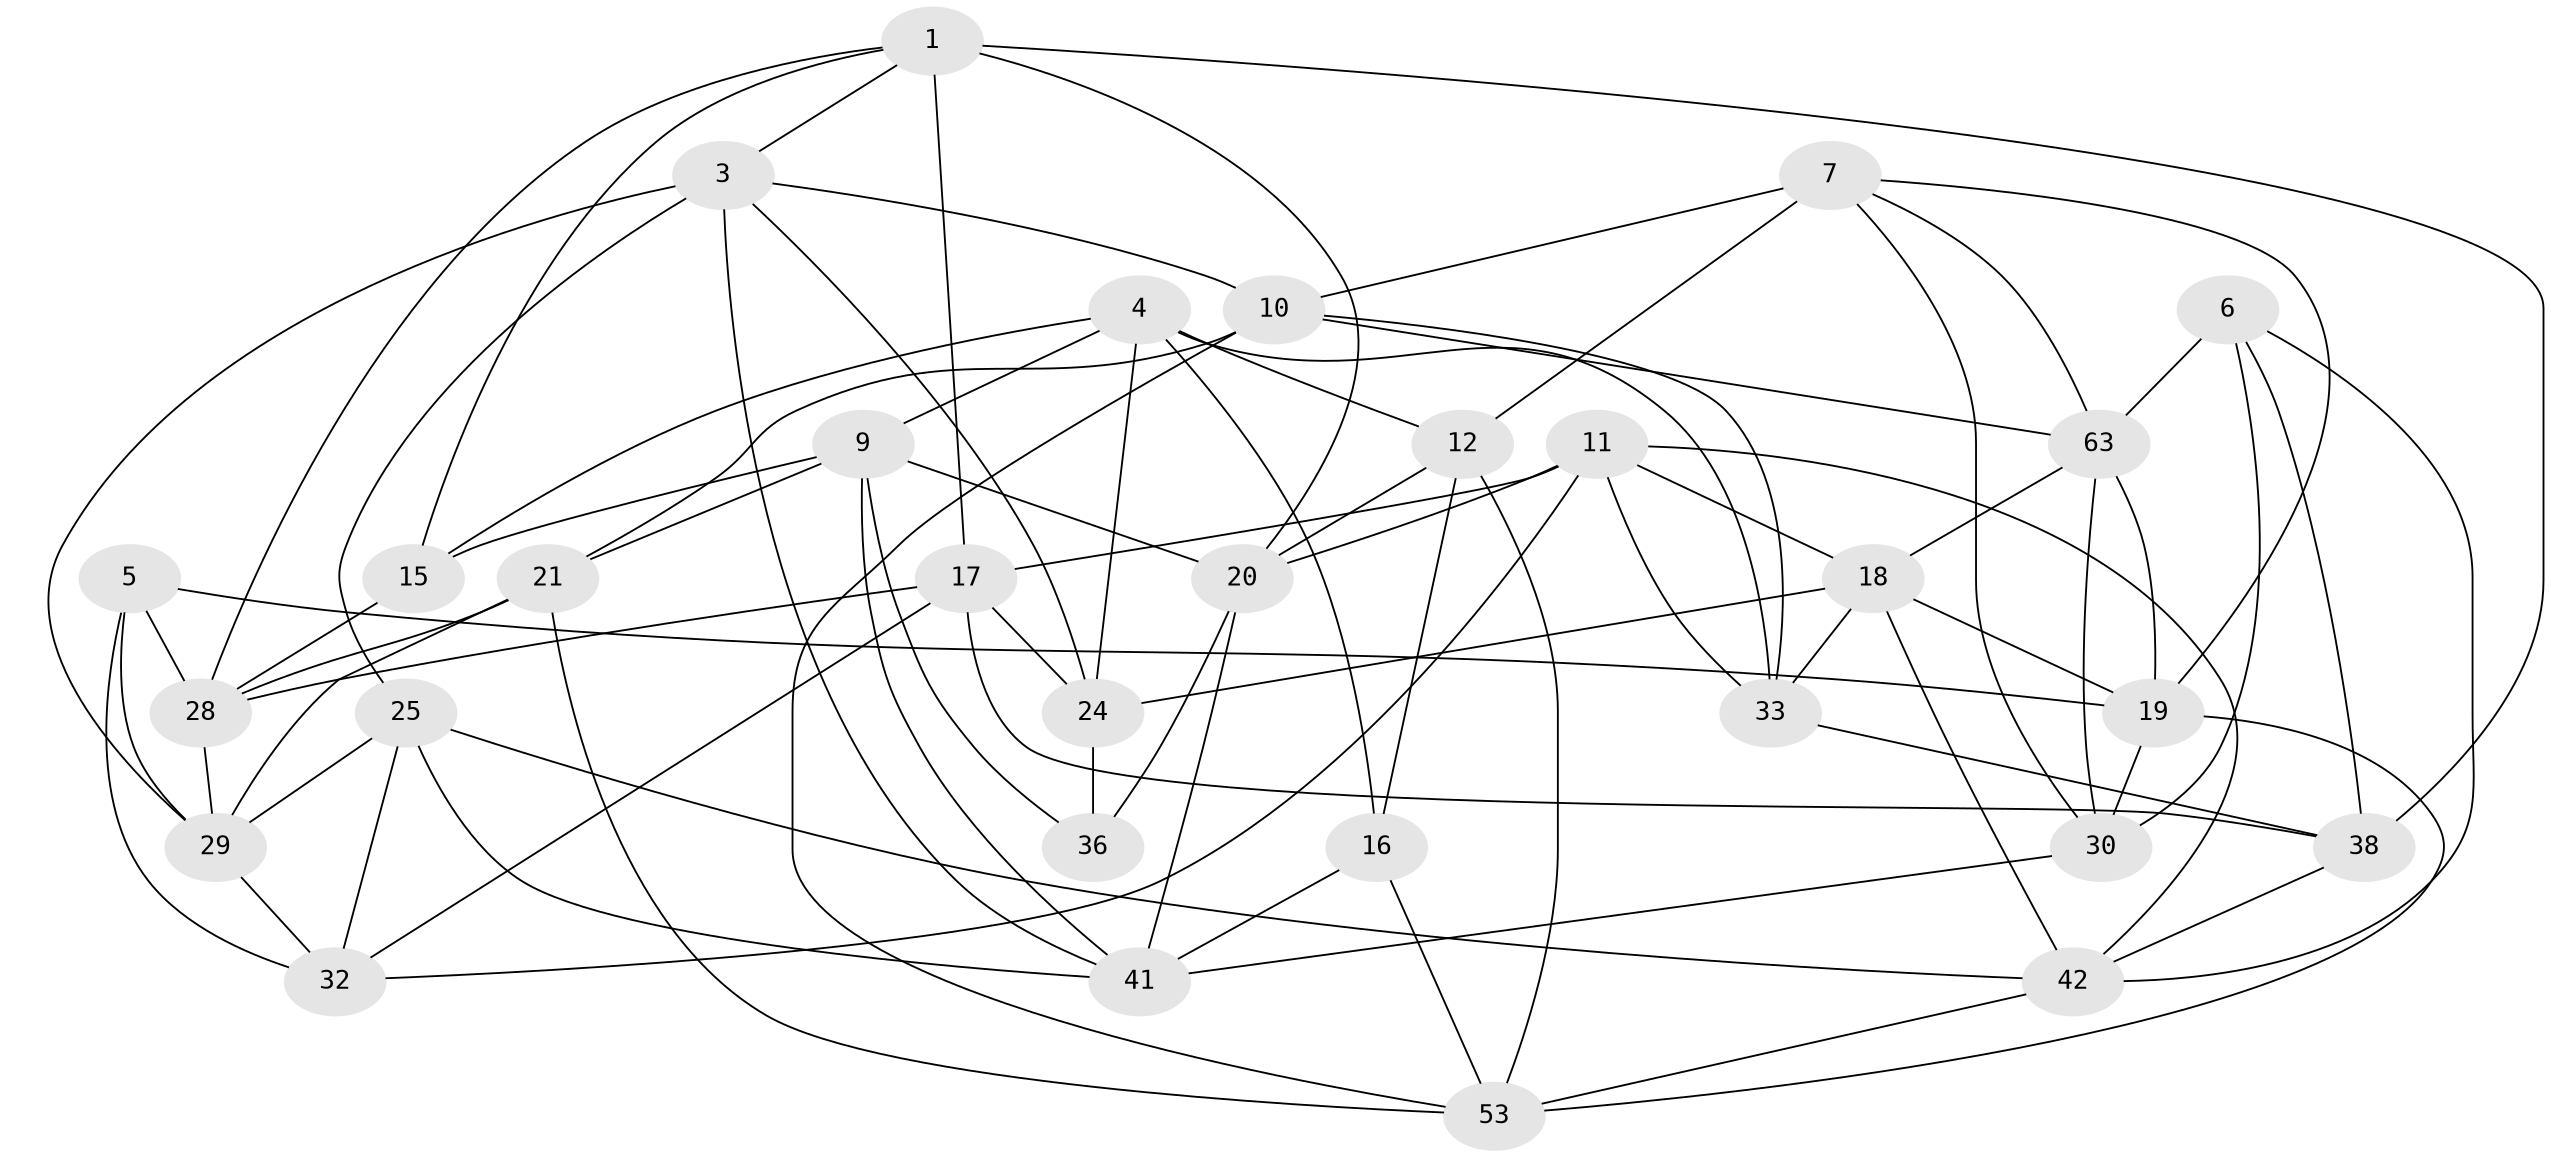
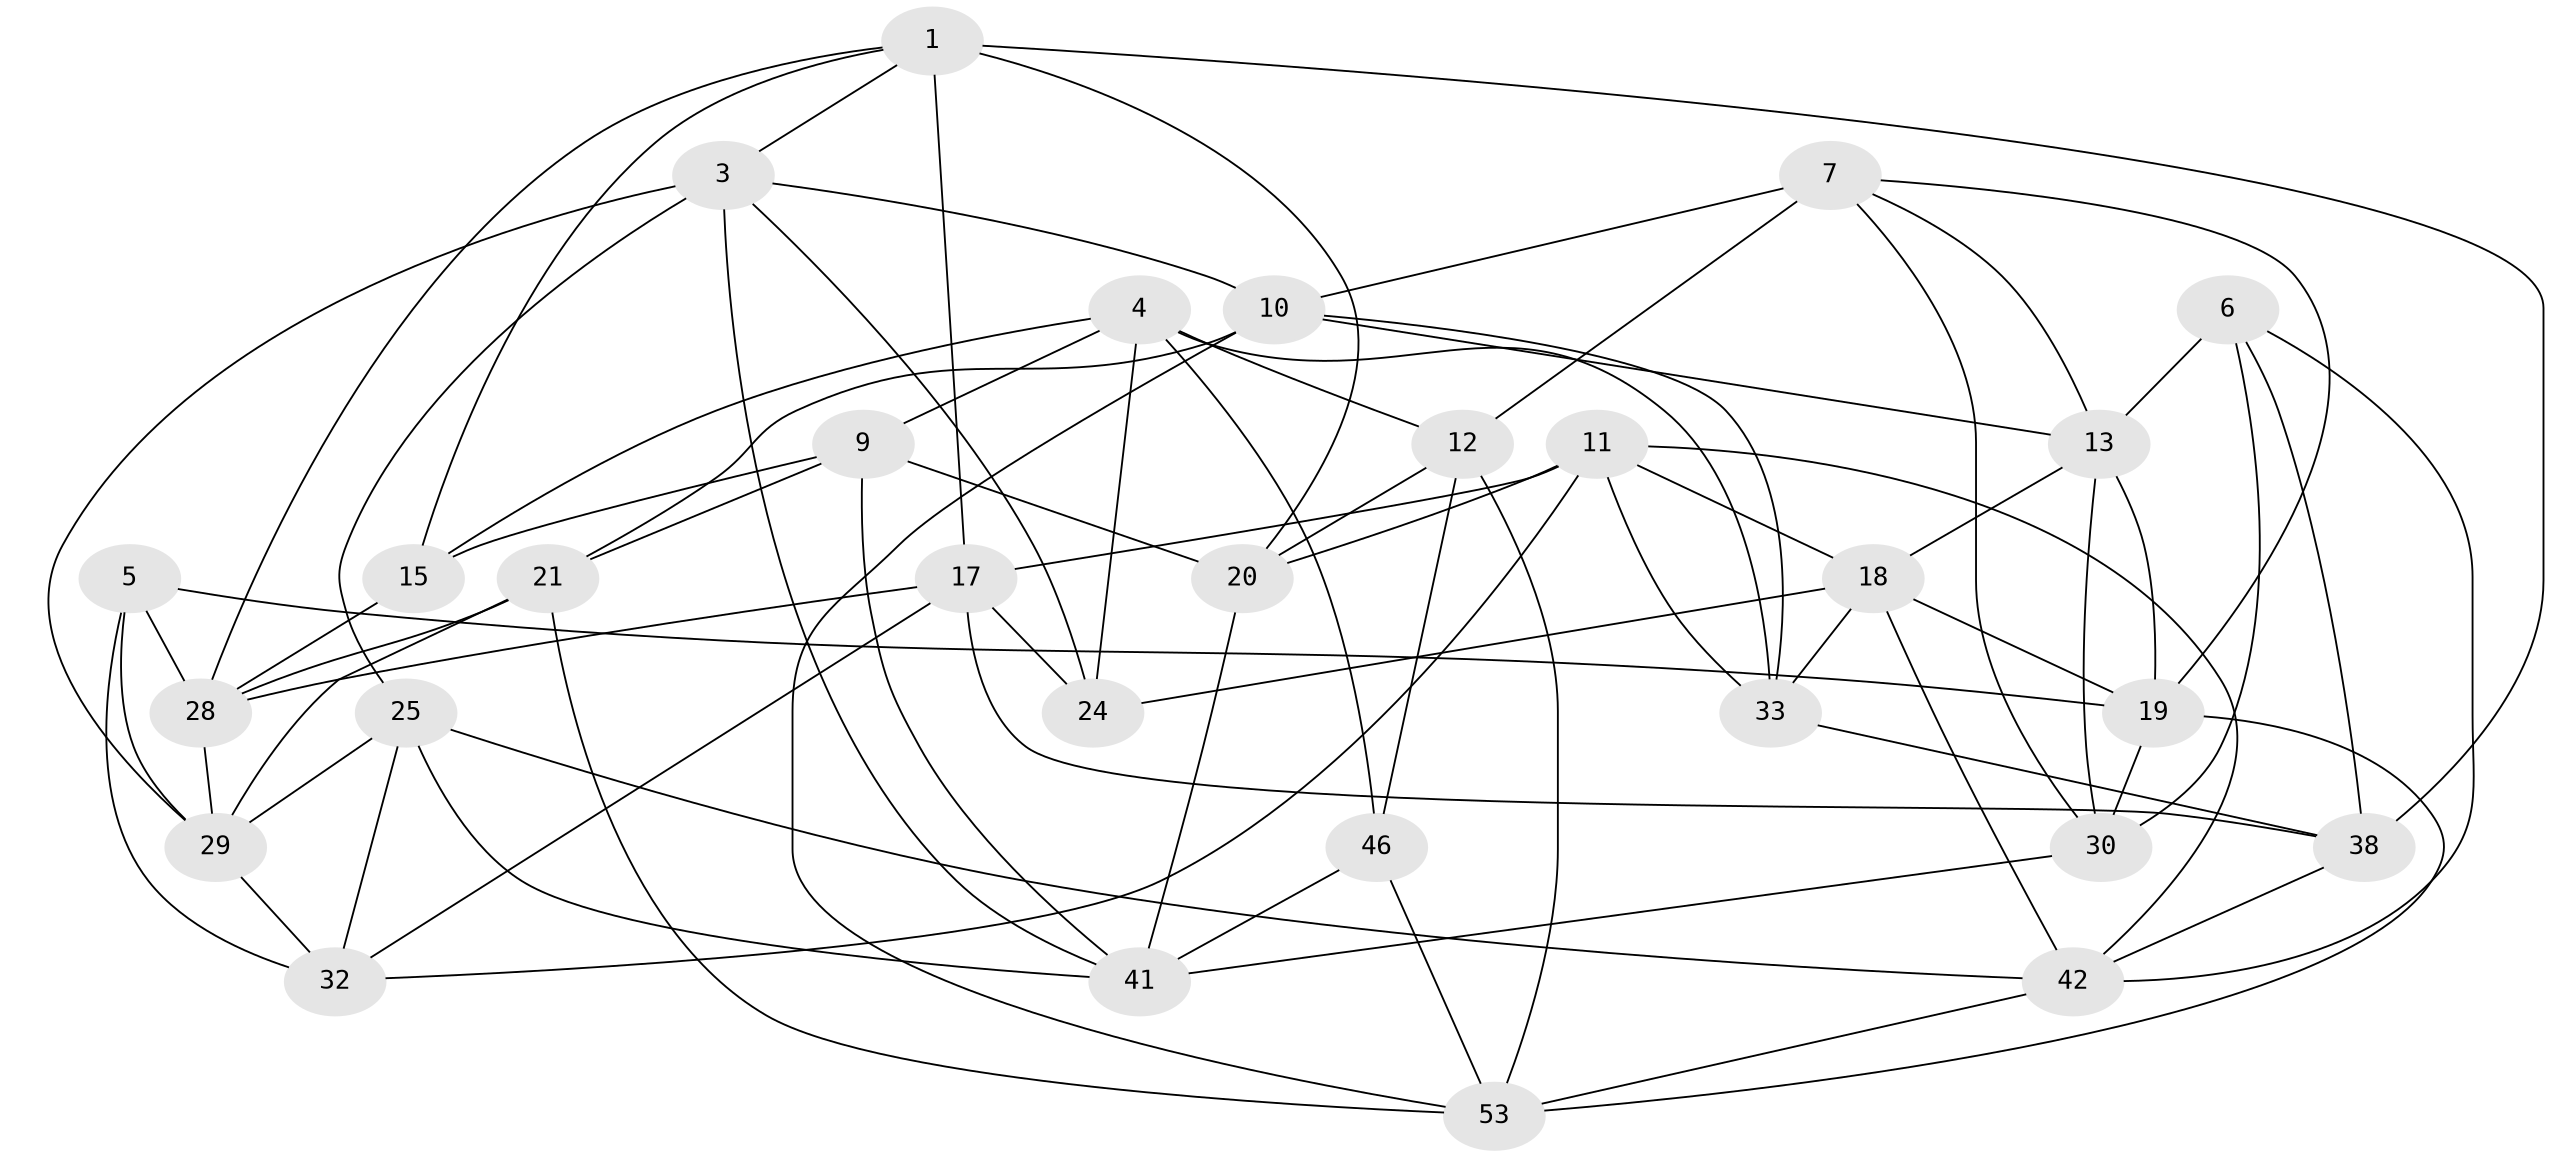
node "63": label "63" -> "13"
node "36": removed
node "16": label "16" -> "46"
